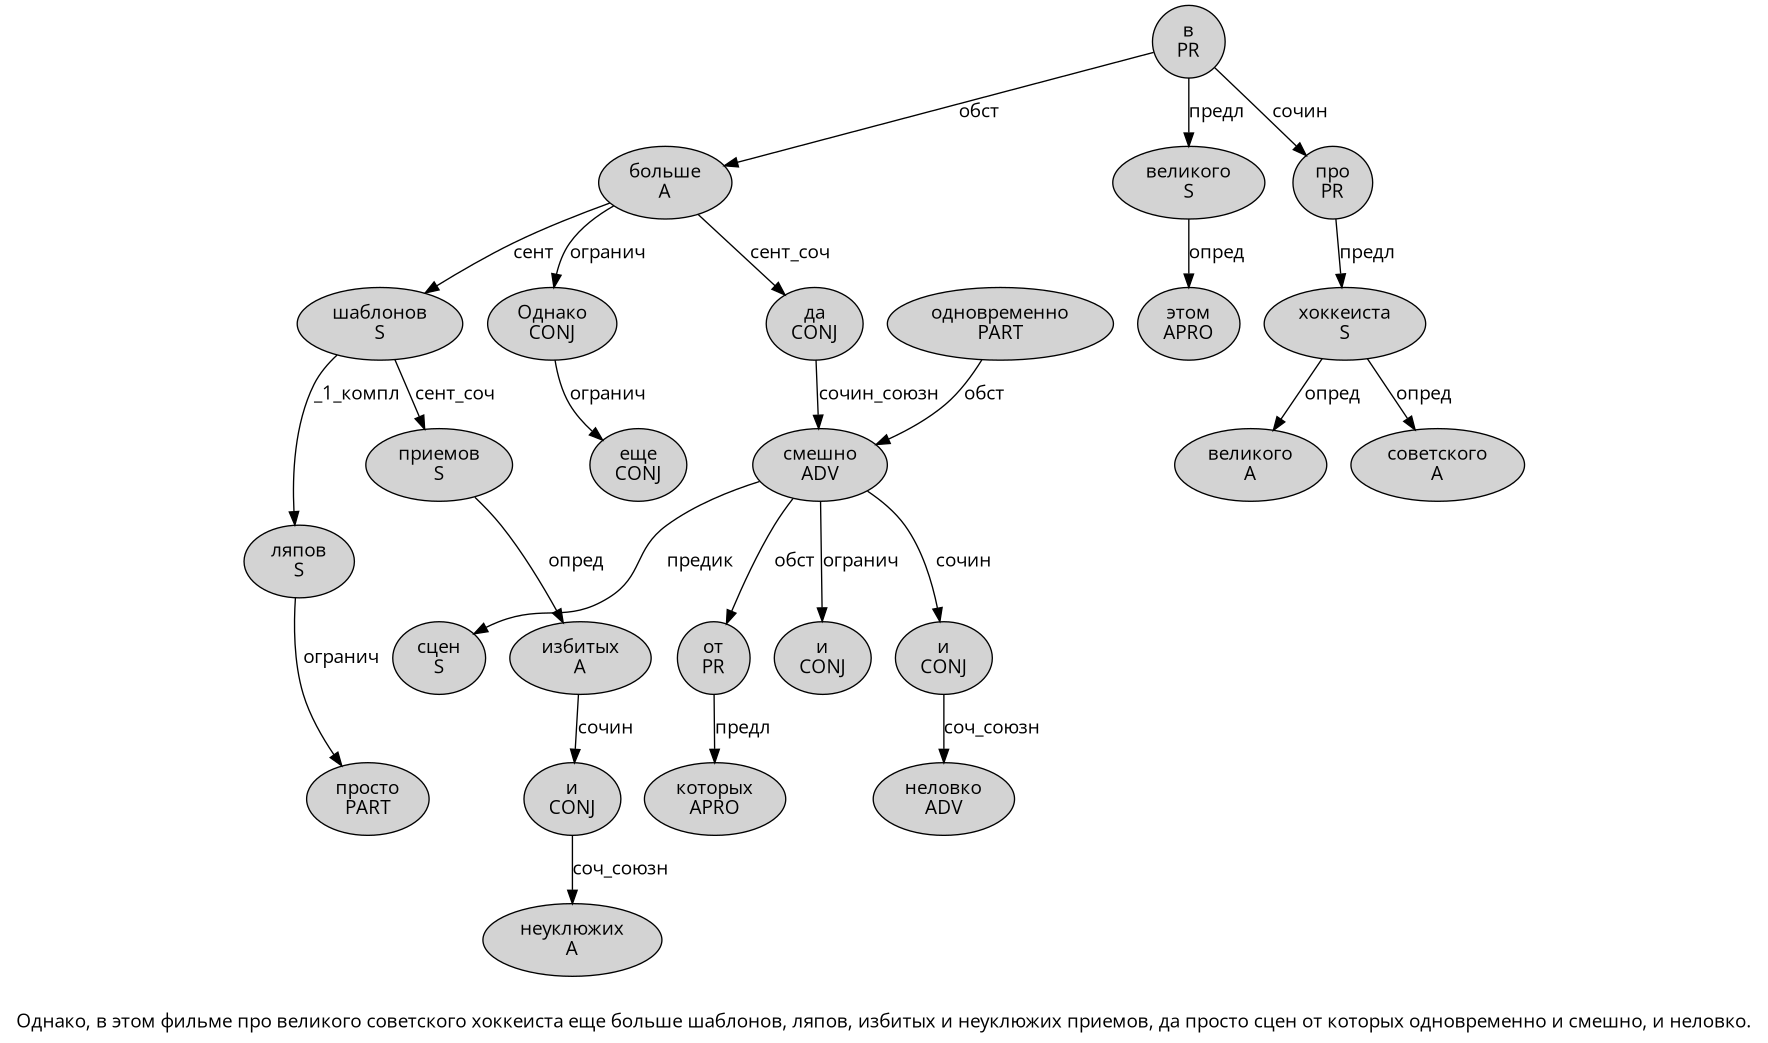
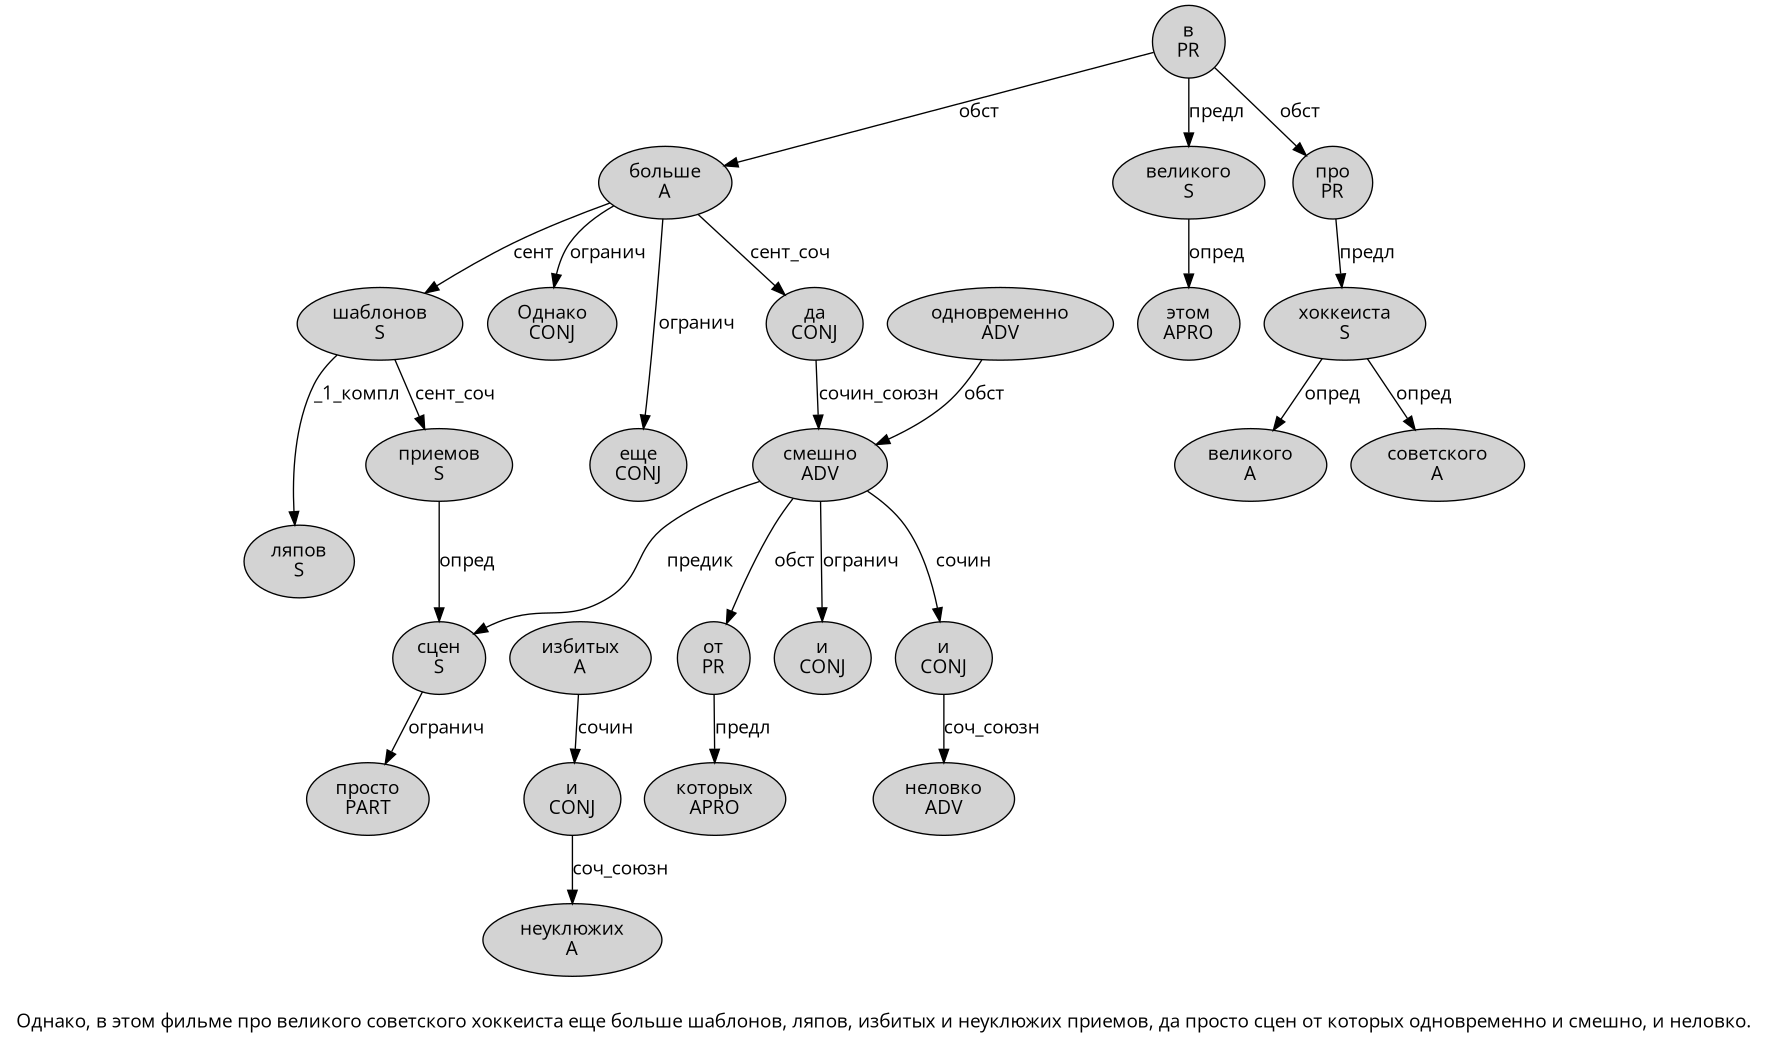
edge "в PR" -> "про PR": label "сочин" -> "обст"
node "одновременно PART": label "одновременно PART" -> "одновременно ADV"
edge "Однако CONJ" -> "еще CONJ": now "больше A" -> "еще CONJ"
edge "приемов S" -> "избитых A": now "приемов S" -> "сцен S"
edge "ляпов S" -> "просто PART": now "сцен S" -> "просто PART"
